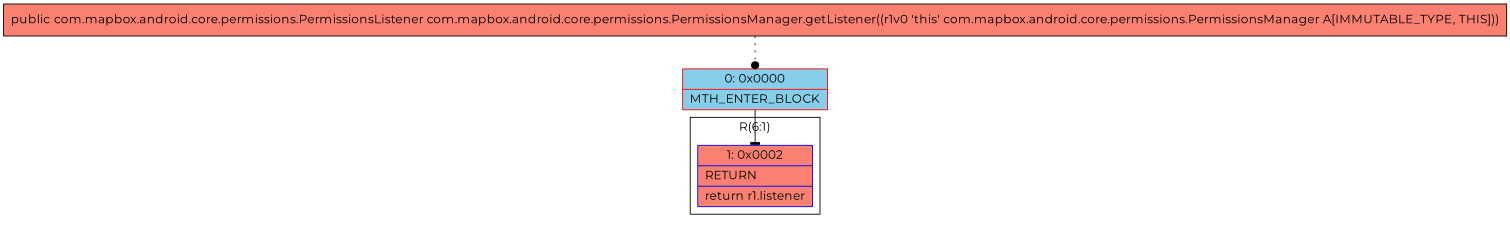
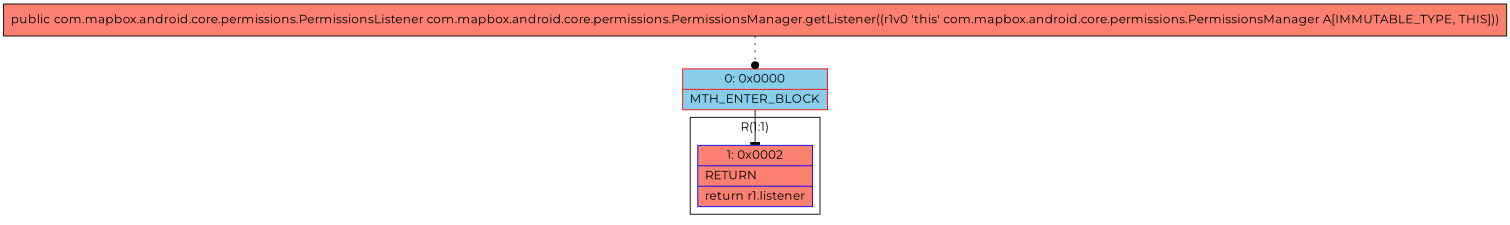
cluster "R(6:1)": label "R(6:1)" -> "R(1:1)"
